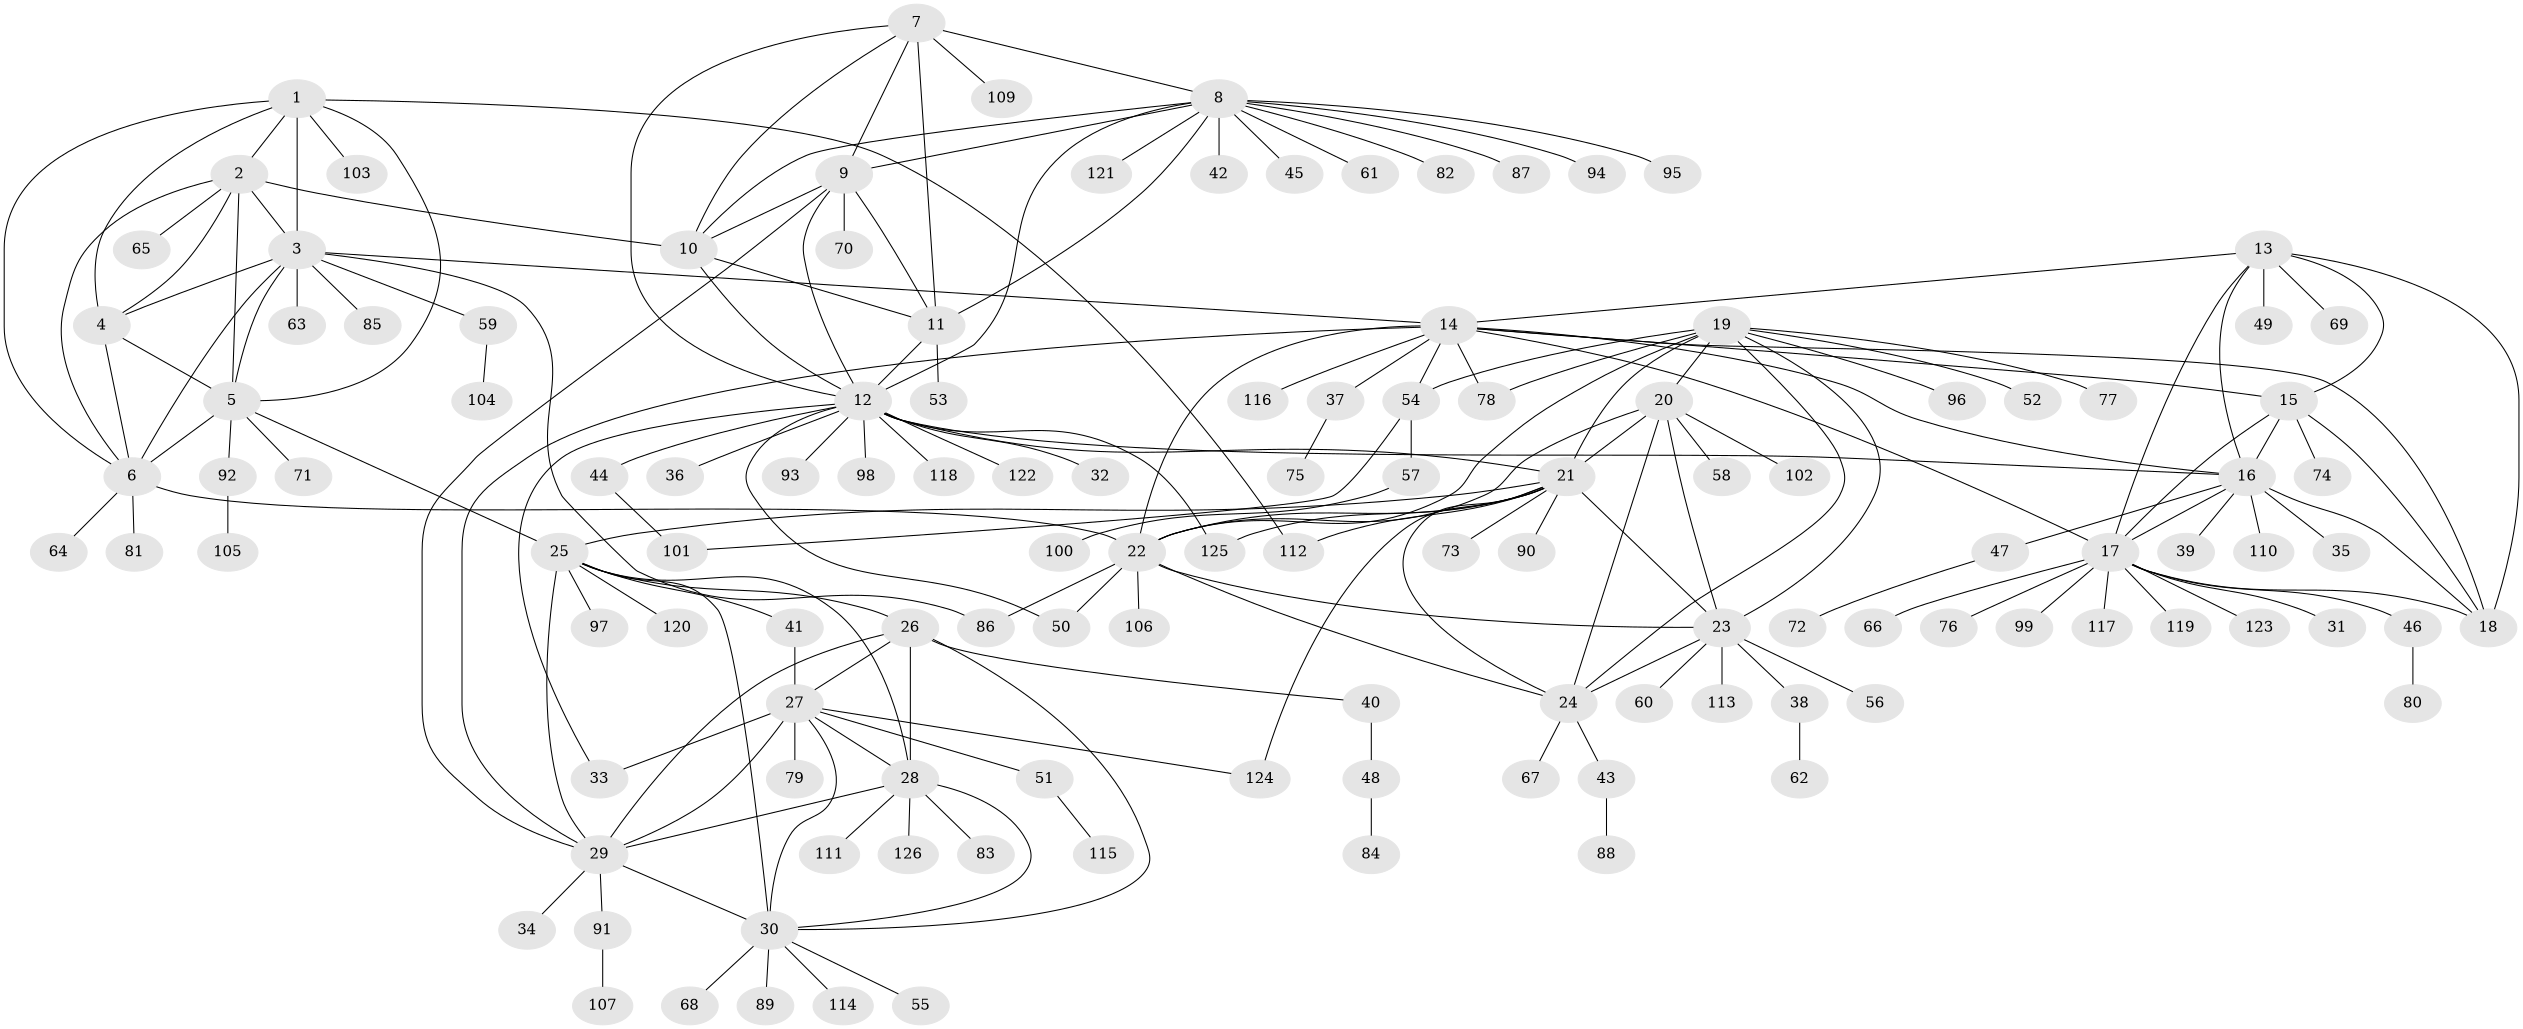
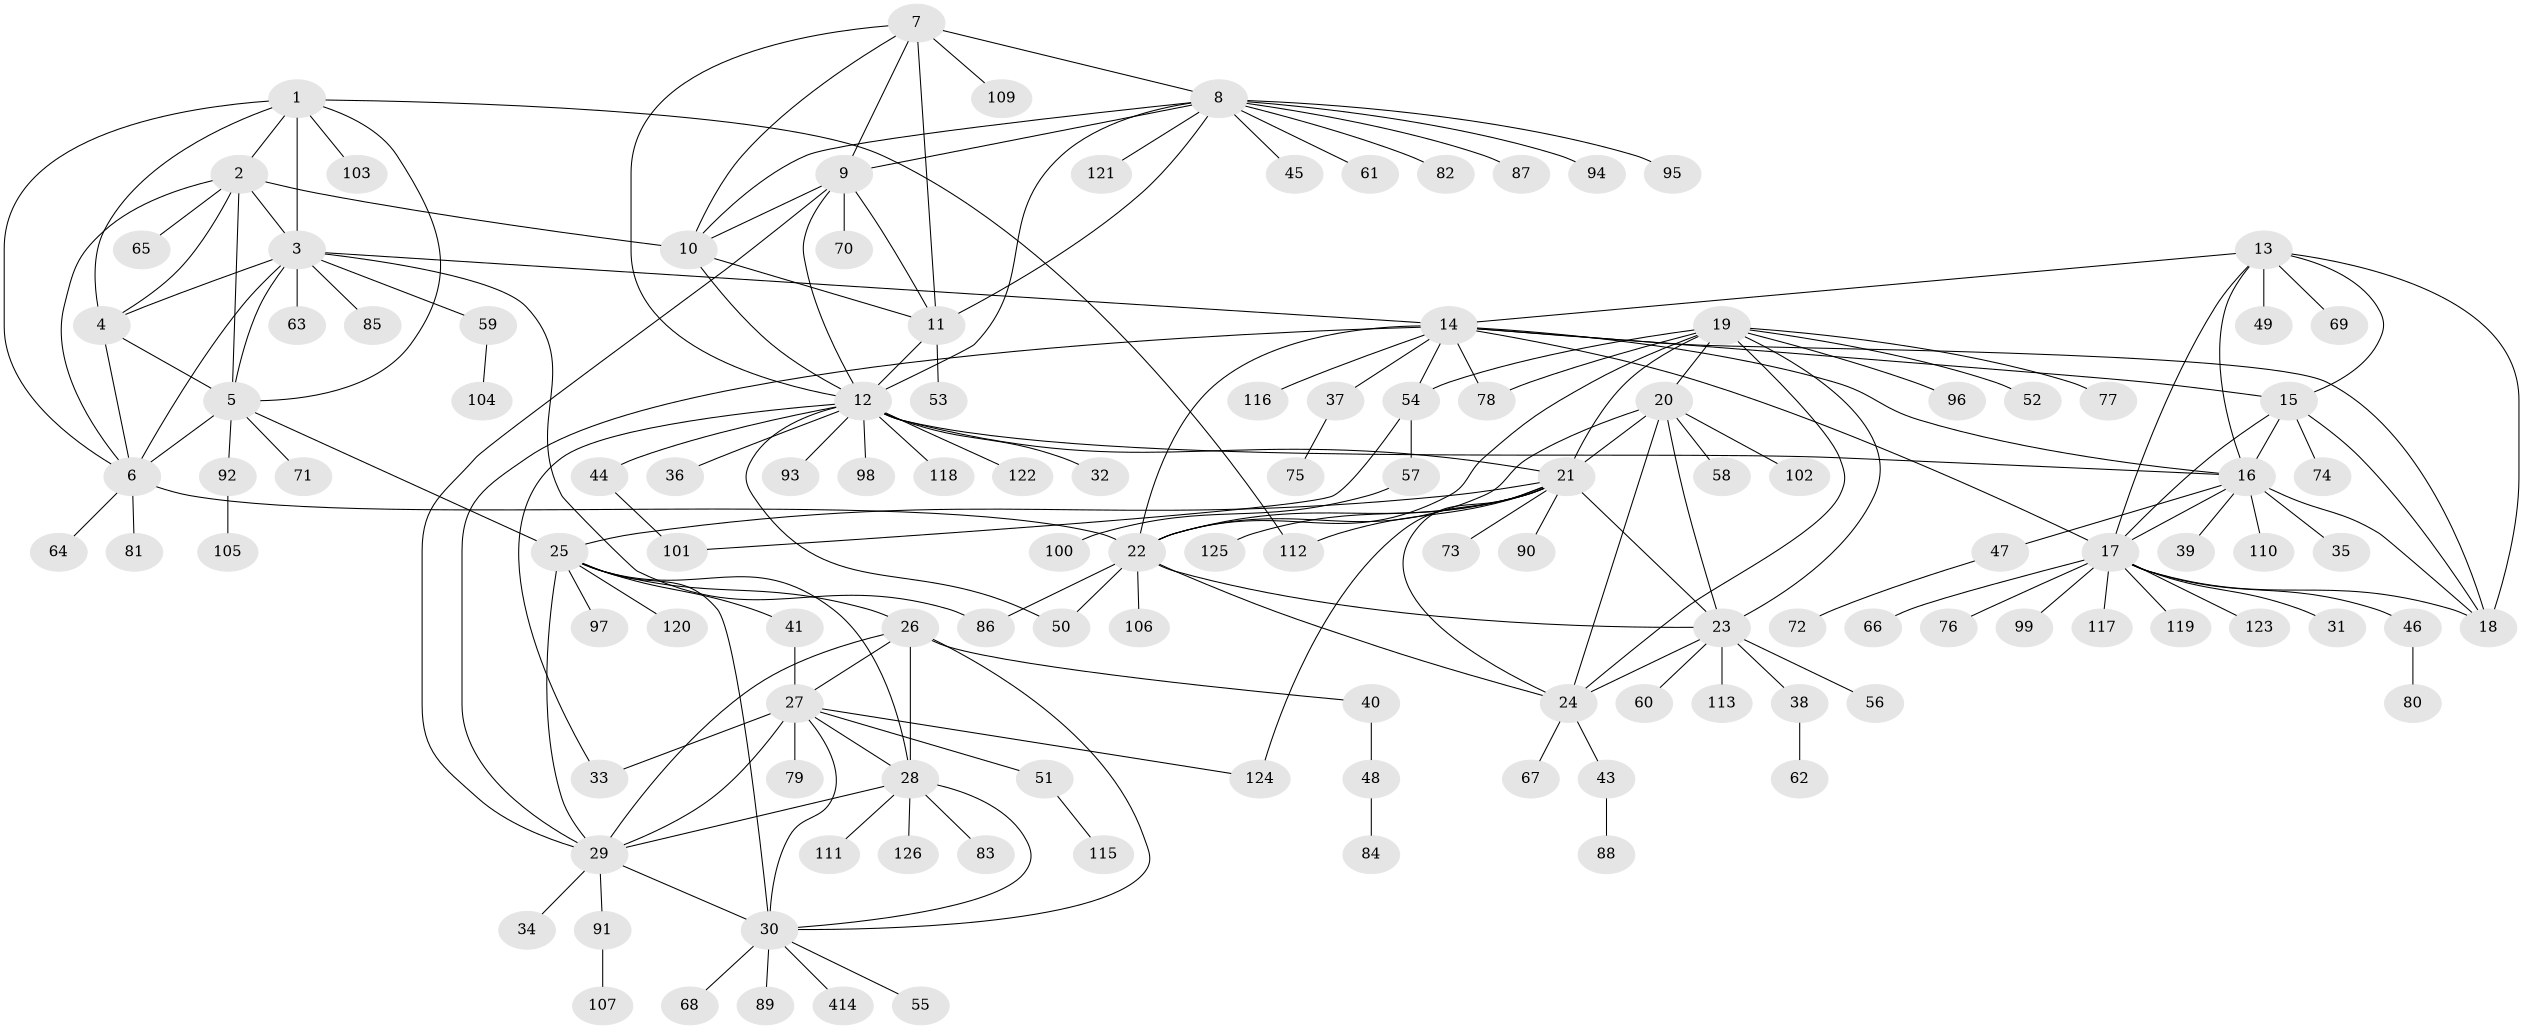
node "42": removed
edge "12" -- "125": removed
node "114": label "114" -> "414"
